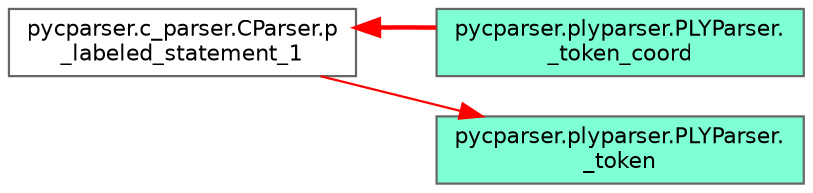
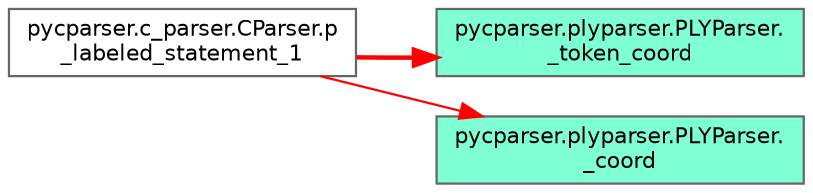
edge "pycparser.plyparser.PLYParser. _token_coord" -> "pycparser.c_parser.CParser.p _labeled_statement_1": reversed
node "pycparser.plyparser.PLYParser. _token": label "pycparser.plyparser.PLYParser. _token" -> "pycparser.plyparser.PLYParser. _coord"
